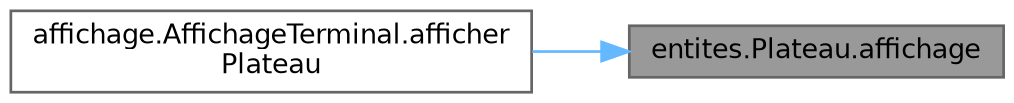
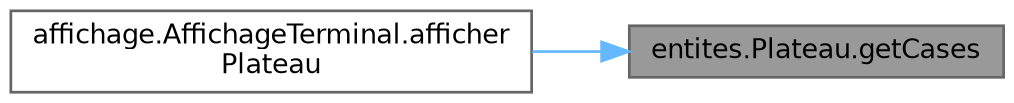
node "entites.Plateau.affichage": label "entites.Plateau.affichage" -> "entites.Plateau.getCases"
